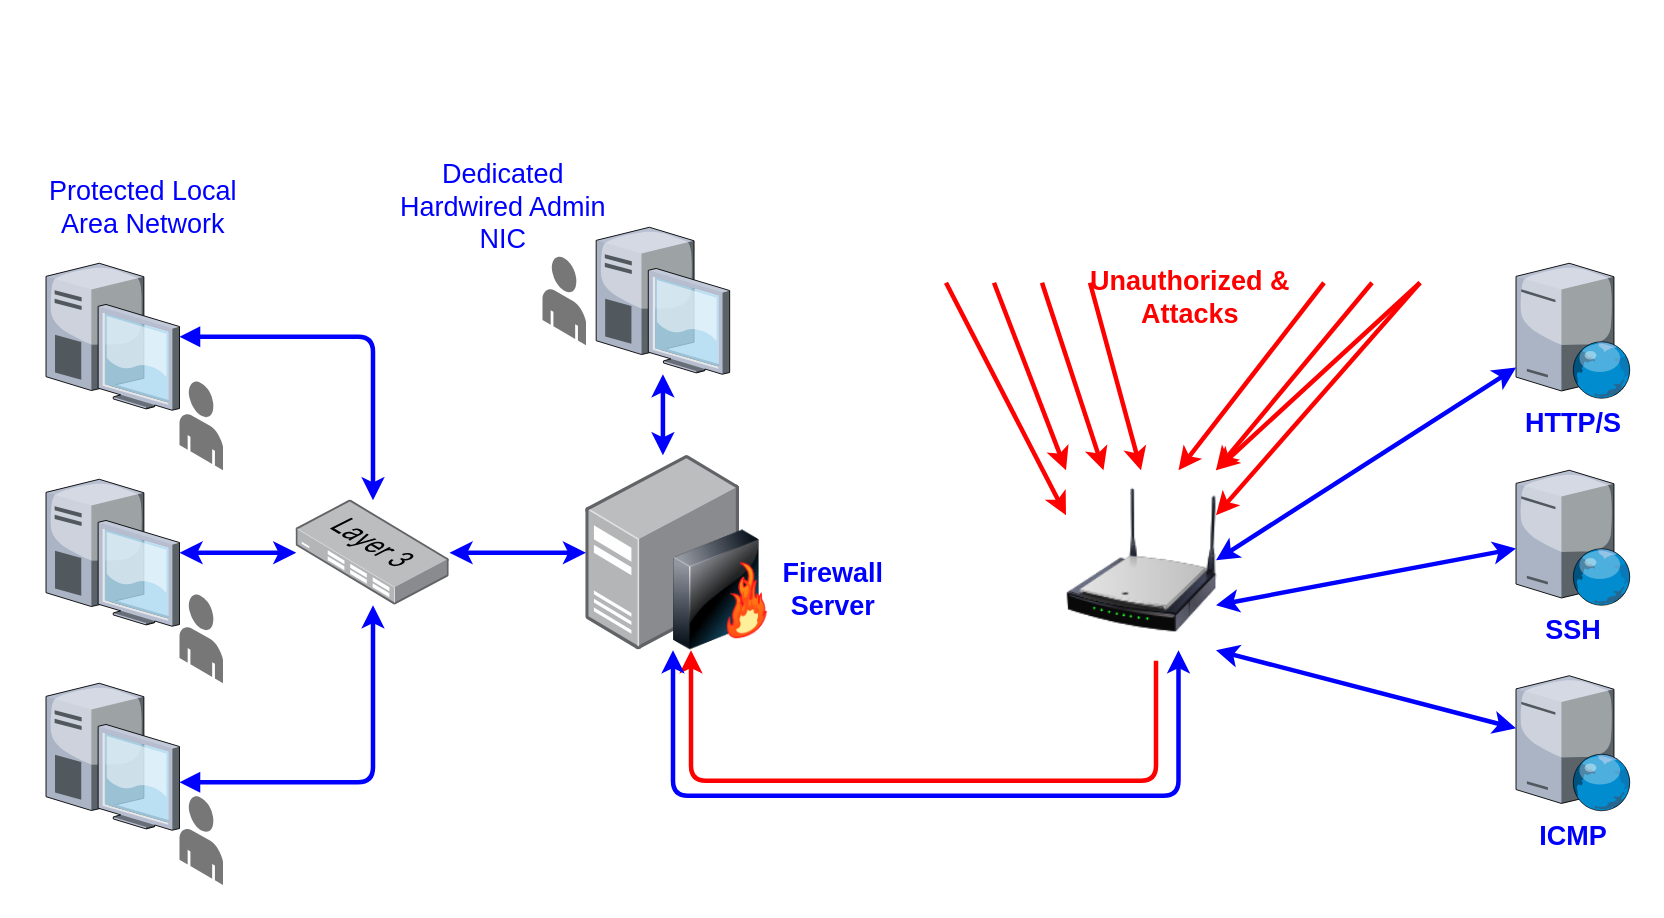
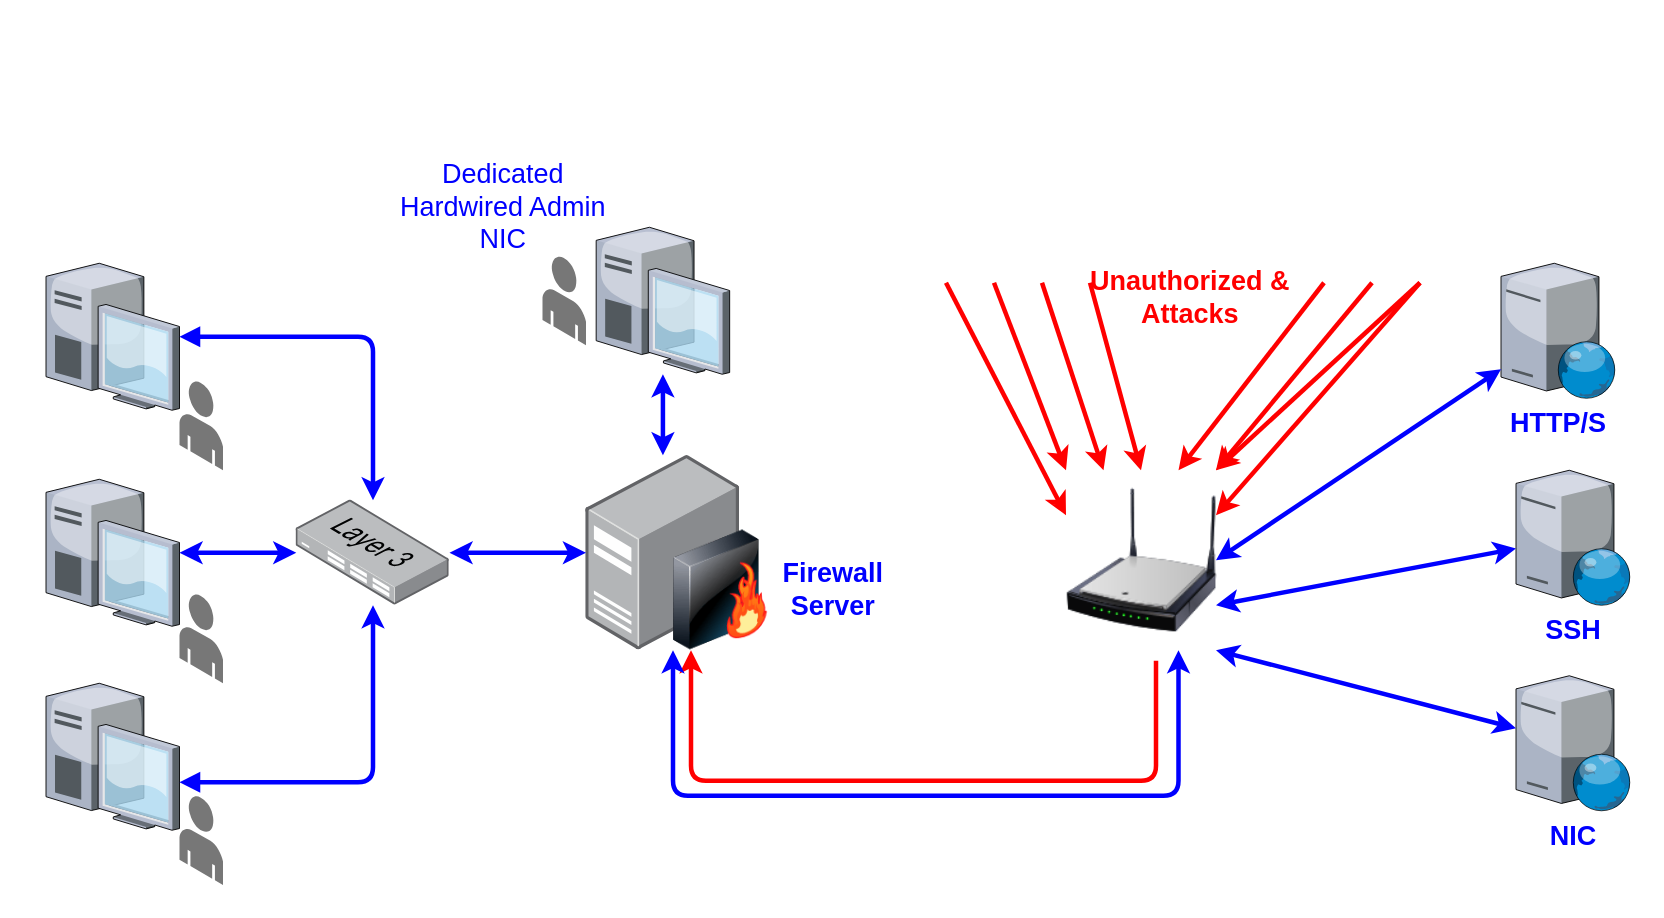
node "Protected Local Area Network": removed
node "HTTP/S": moved (1573, 331) -> (1558, 331)
node "ICMP": label "ICMP" -> "NIC"
